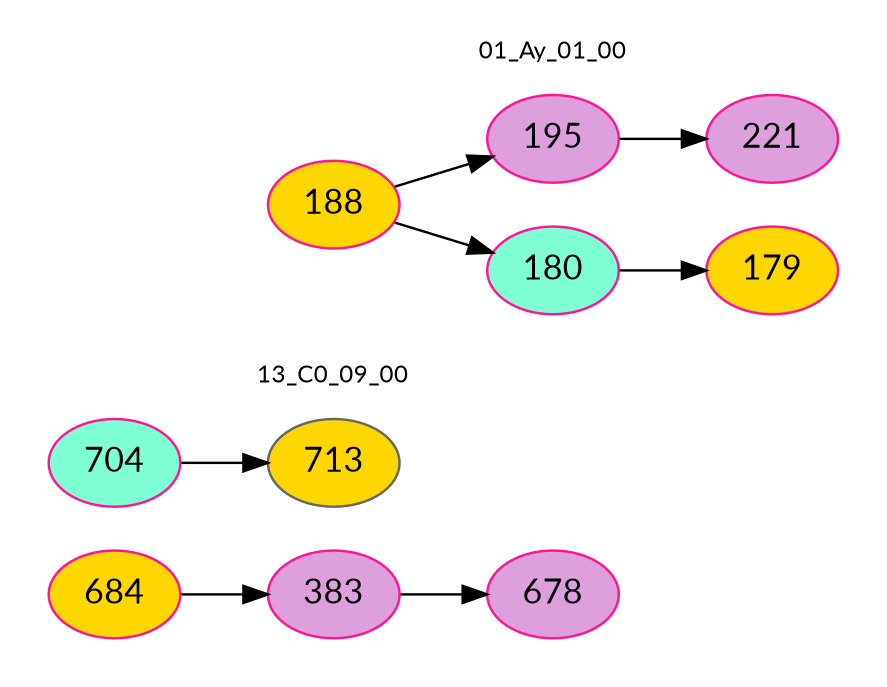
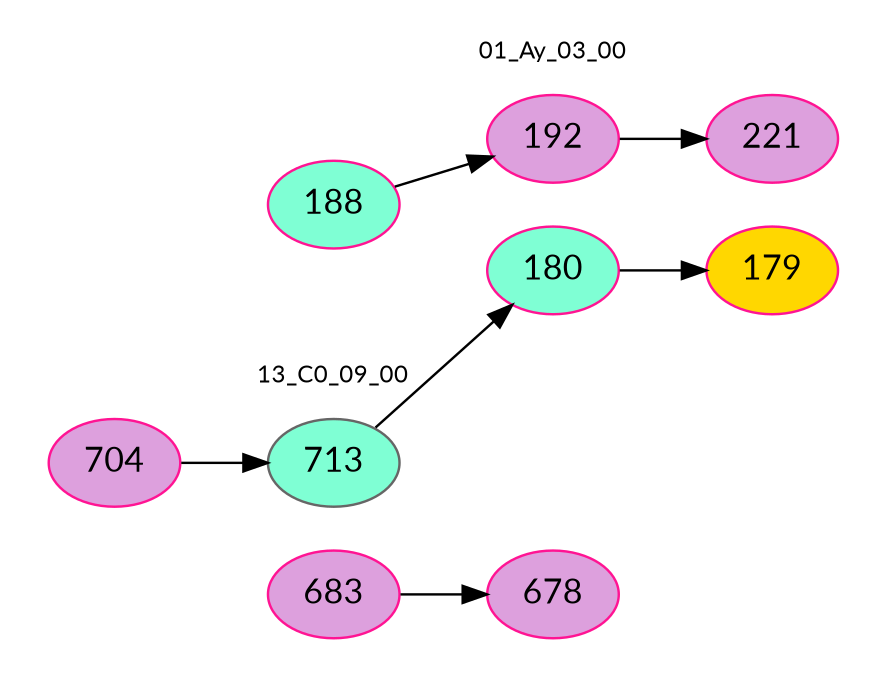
cluster "01_Ay_01_00": label "01_Ay_01_00" -> "01_Ay_03_00"
node "195": label "195" -> "192"
node "188": fillcolor gold -> aquamarine
edge "188" -> "180": now "713" -> "180"
node "704": fillcolor aquamarine -> plum
node "713": fillcolor gold -> aquamarine
node "684": removed
node "383": label "383" -> "683"
